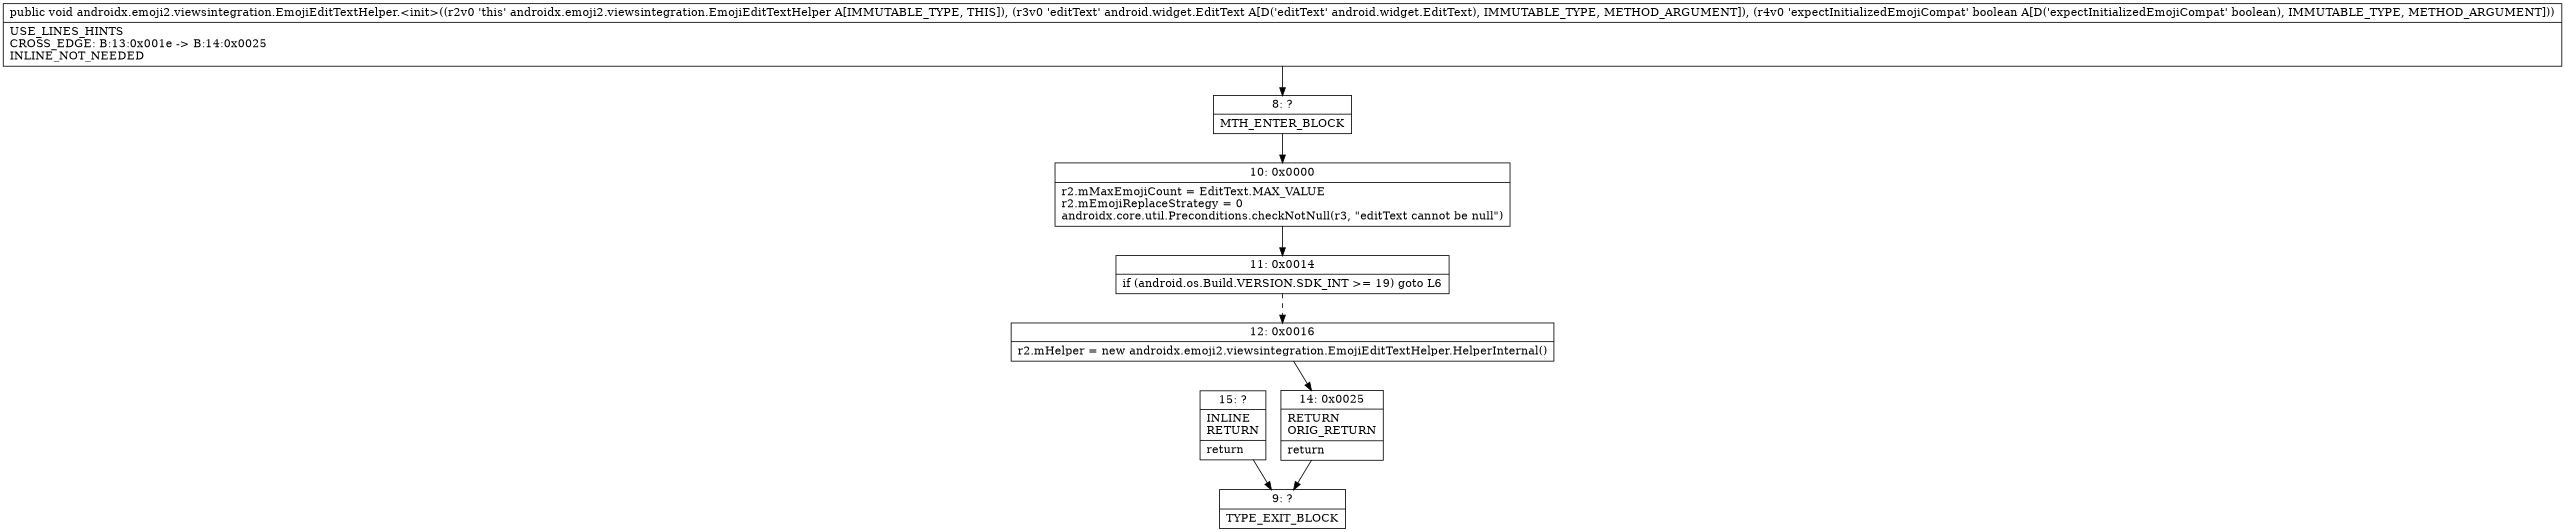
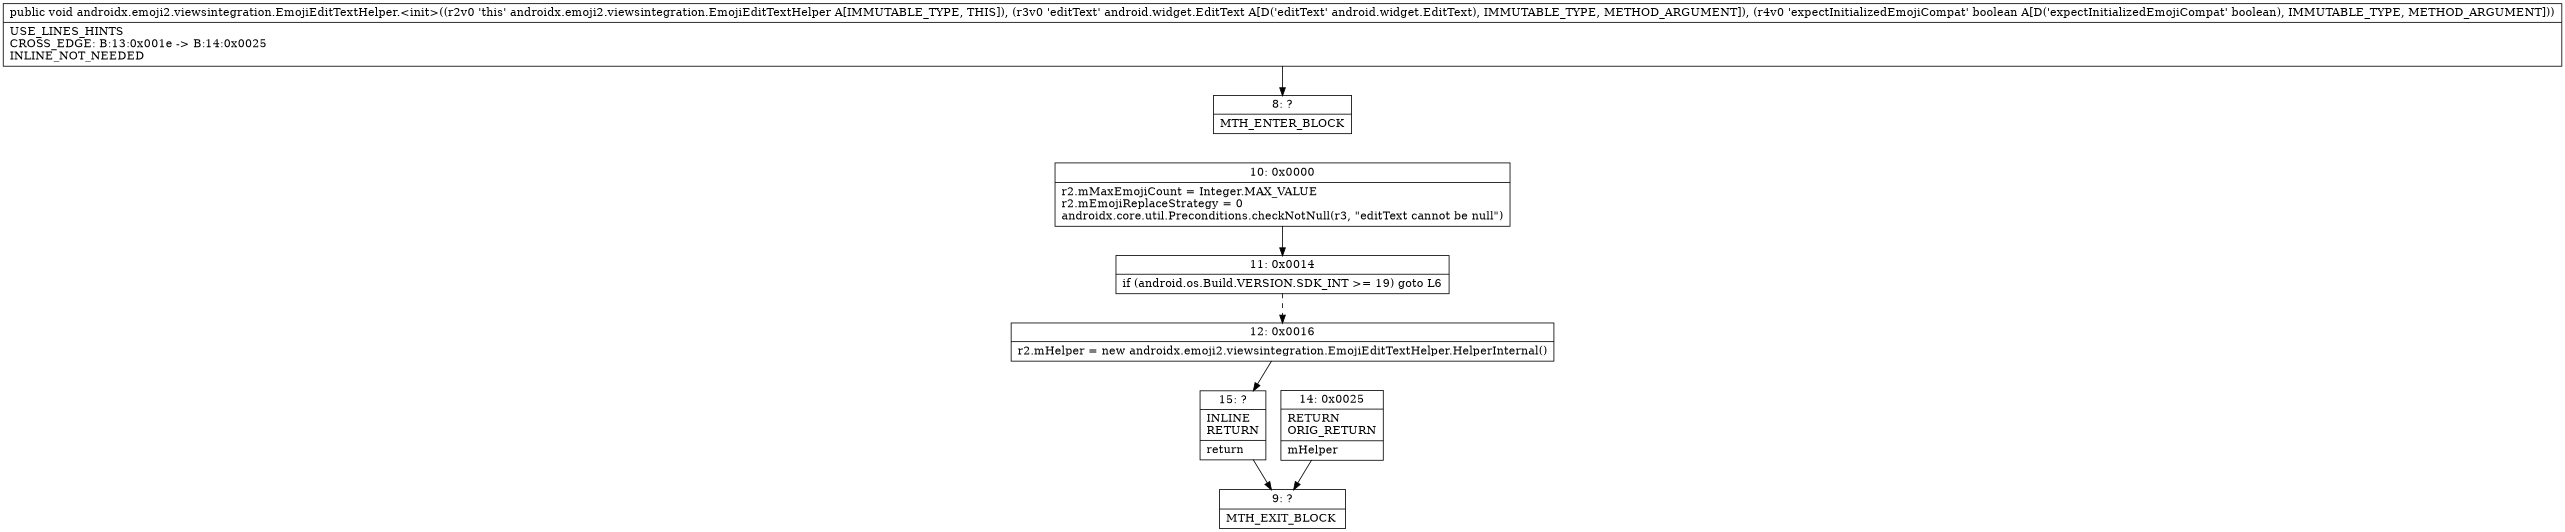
edge "8: ?" -> "10: 0x0000": removed
node "10: 0x0000": text "r2.mMaxEmojiCount = EditText.MAX_VALUE" -> "r2.mMaxEmojiCount = Integer.MAX_VALUE"
edge "12: 0x0016" -> "14: 0x0025": now "12: 0x0016" -> "15: ?"
node "14: 0x0025": text "return" -> "mHelper"
node "9: ?": text "TYPE_EXIT_BLOCK" -> "MTH_EXIT_BLOCK"
